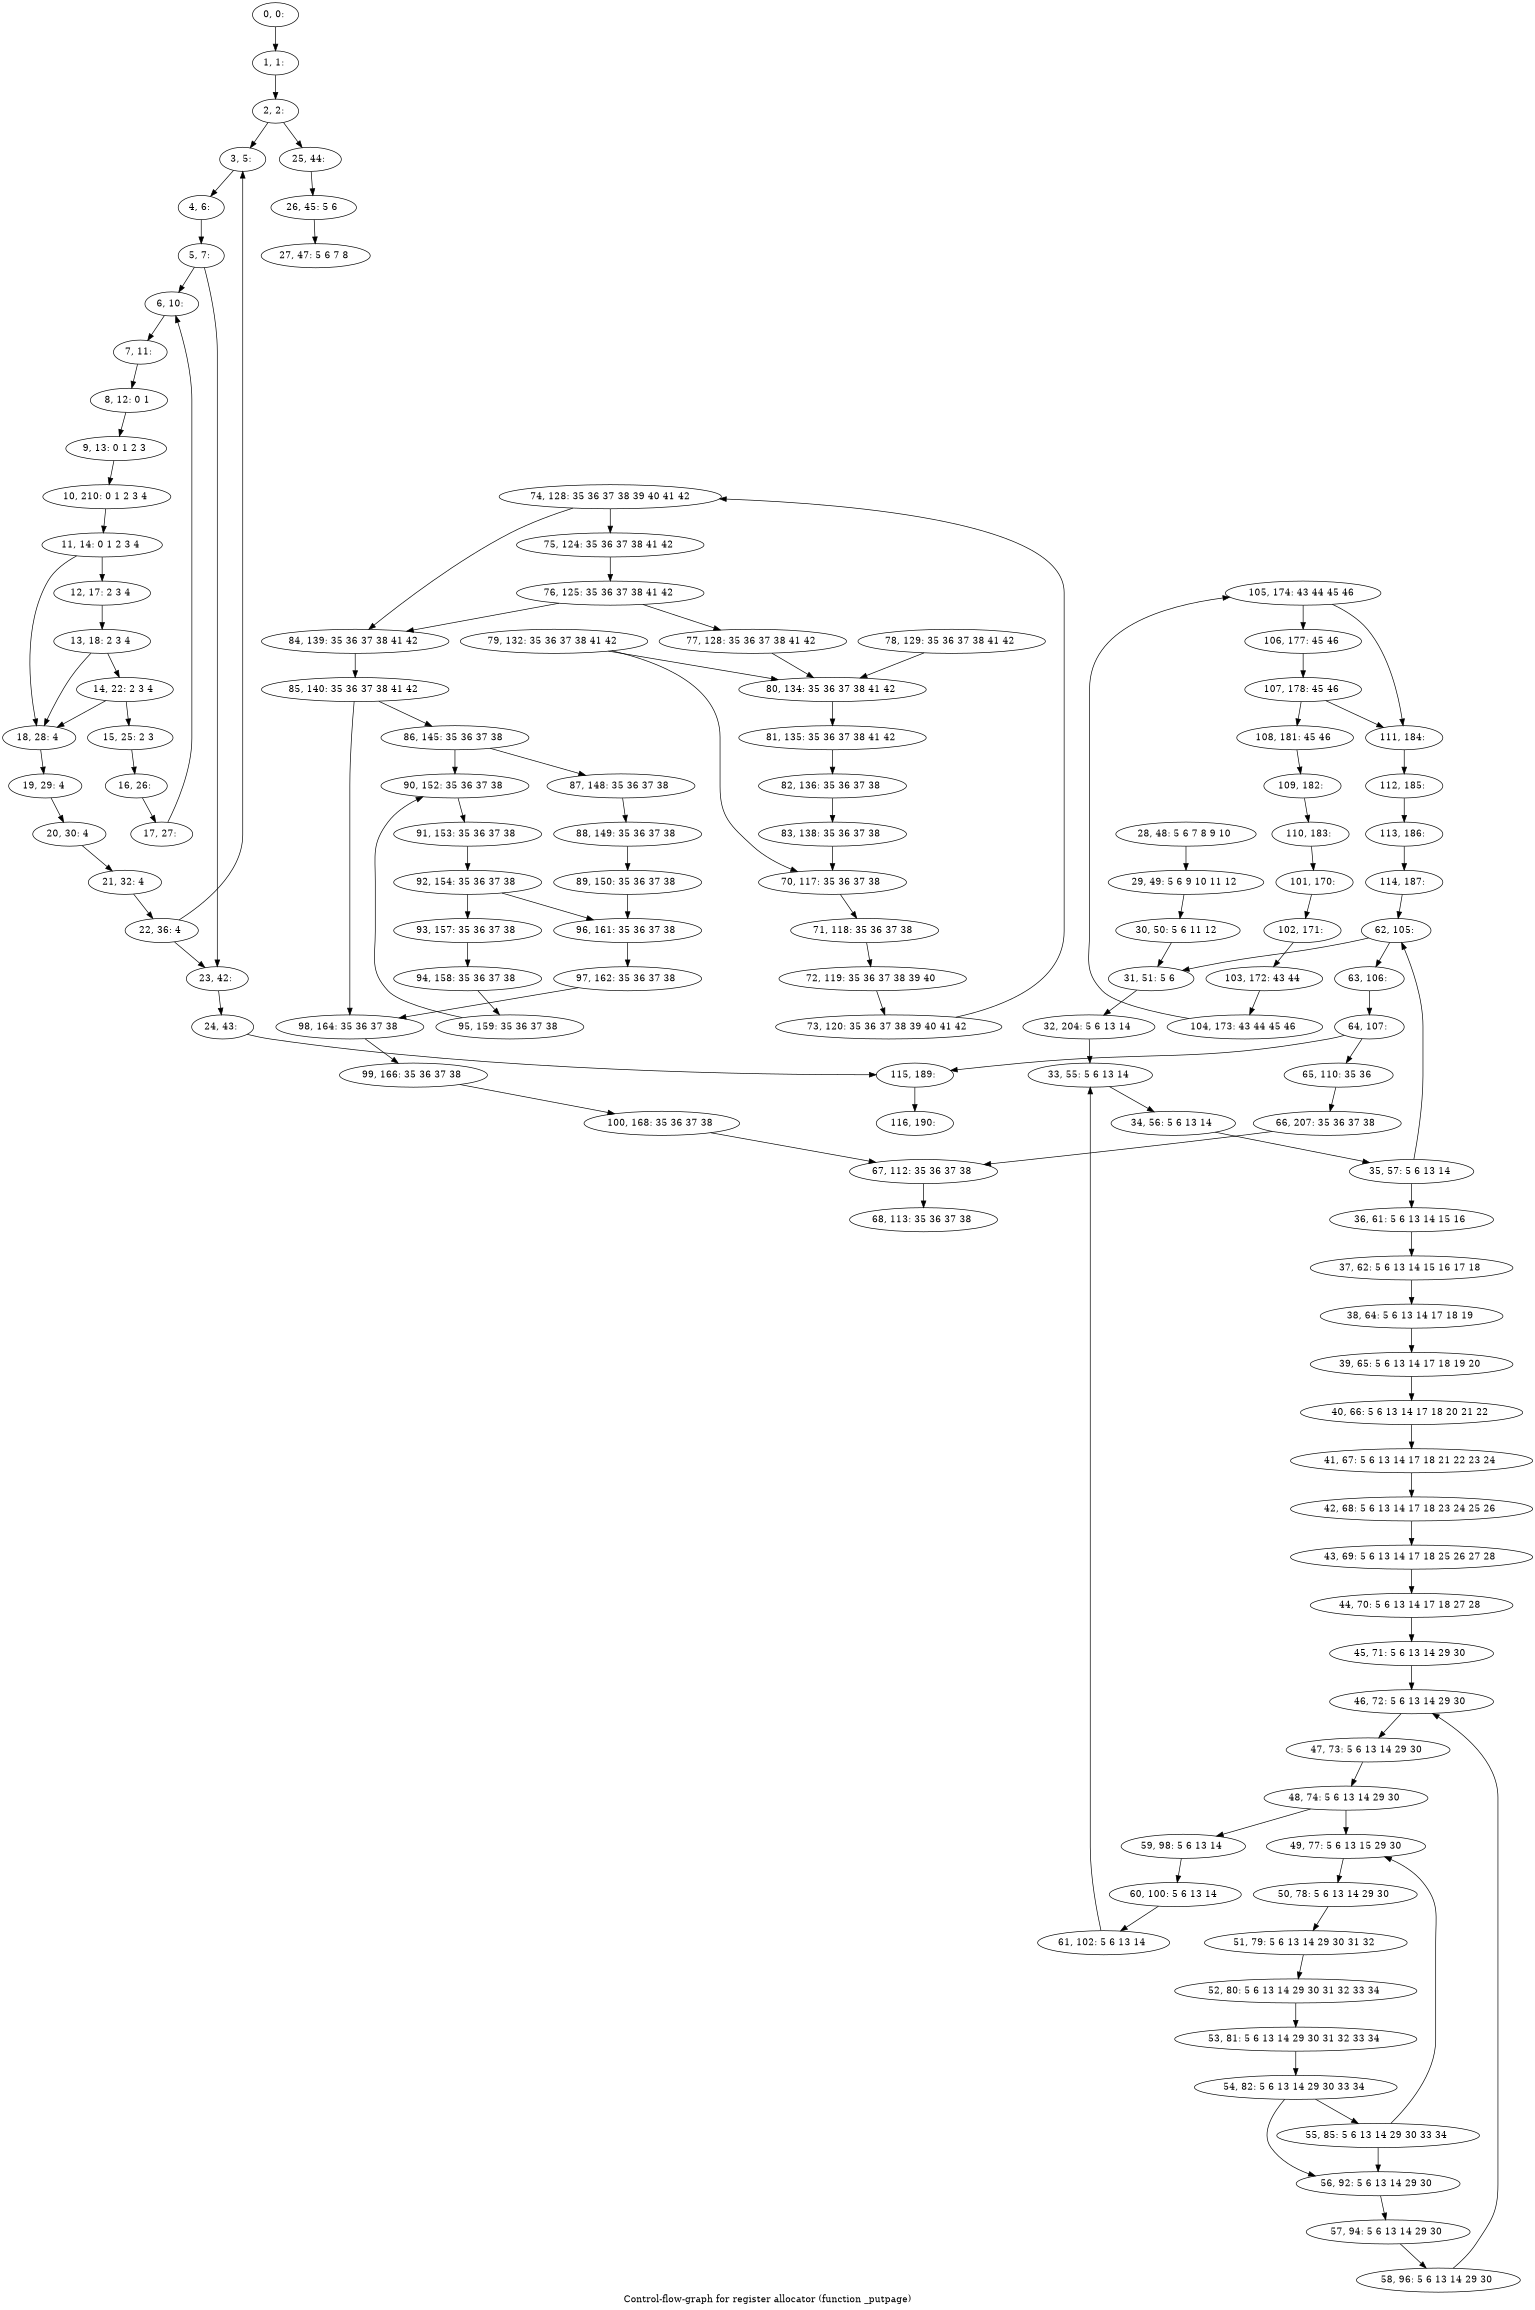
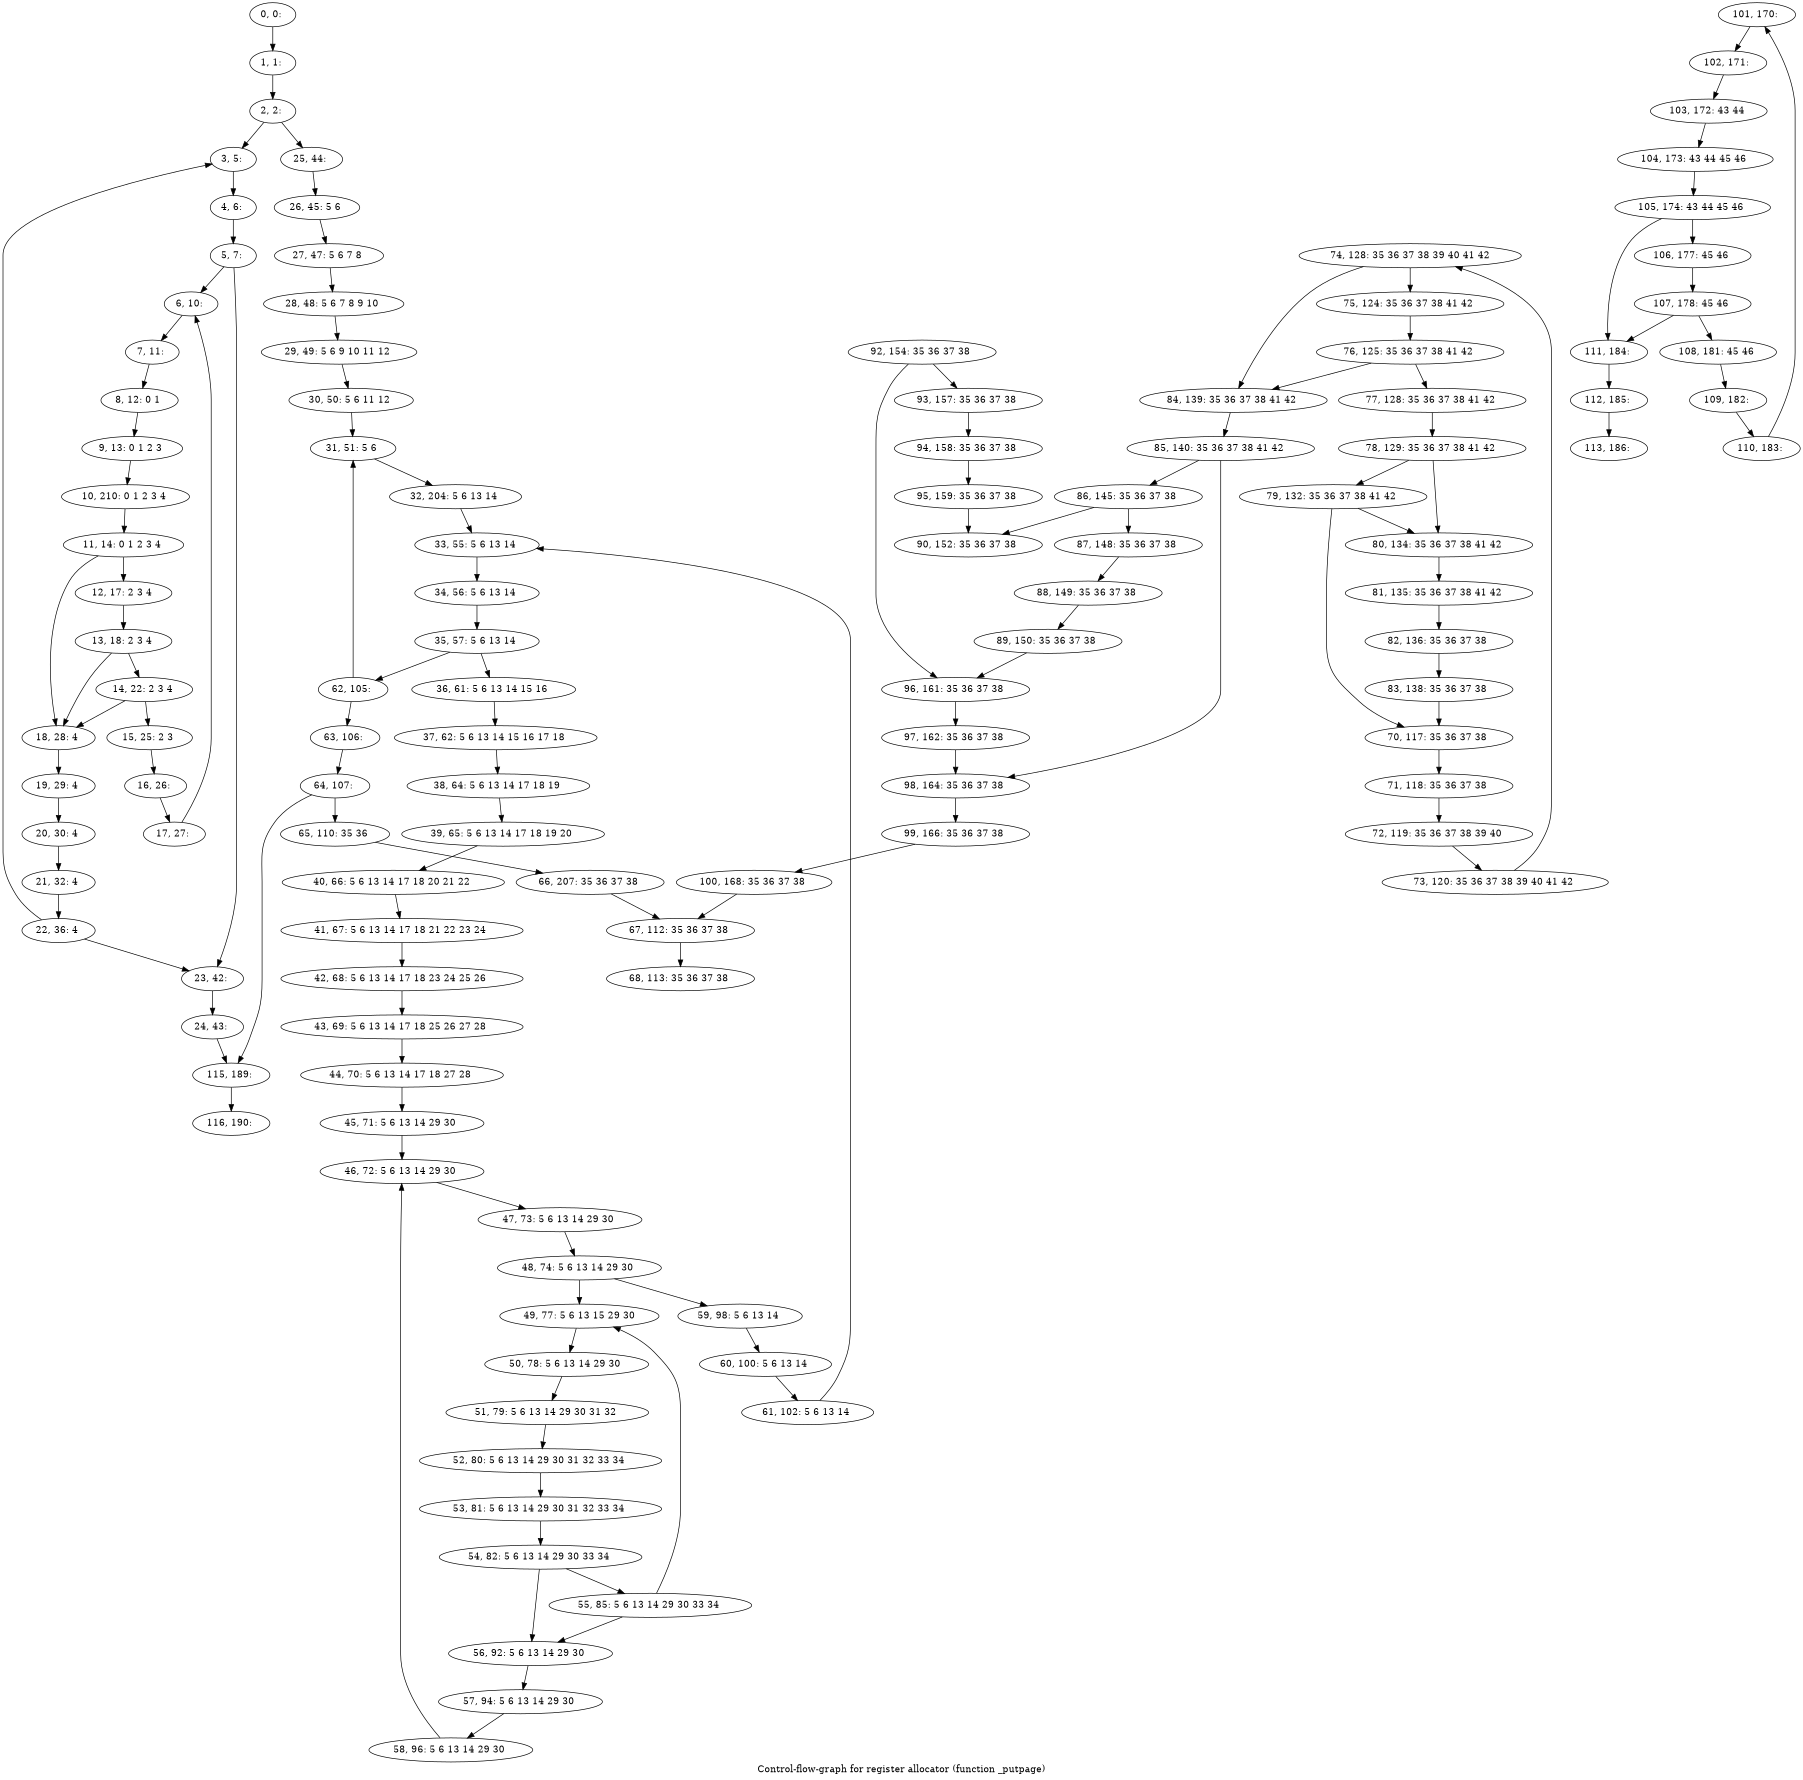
edge "27, 47: 5 6 7 8" -> "28, 48: 5 6 7 8 9 10": added
edge "78, 129: 35 36 37 38 41 42" -> "79, 132: 35 36 37 38 41 42": added
edge "77, 128: 35 36 37 38 41 42" -> "80, 134: 35 36 37 38 41 42": now "77, 128: 35 36 37 38 41 42" -> "78, 129: 35 36 37 38 41 42"
node "91, 153: 35 36 37 38": removed
node "114, 187:": removed
